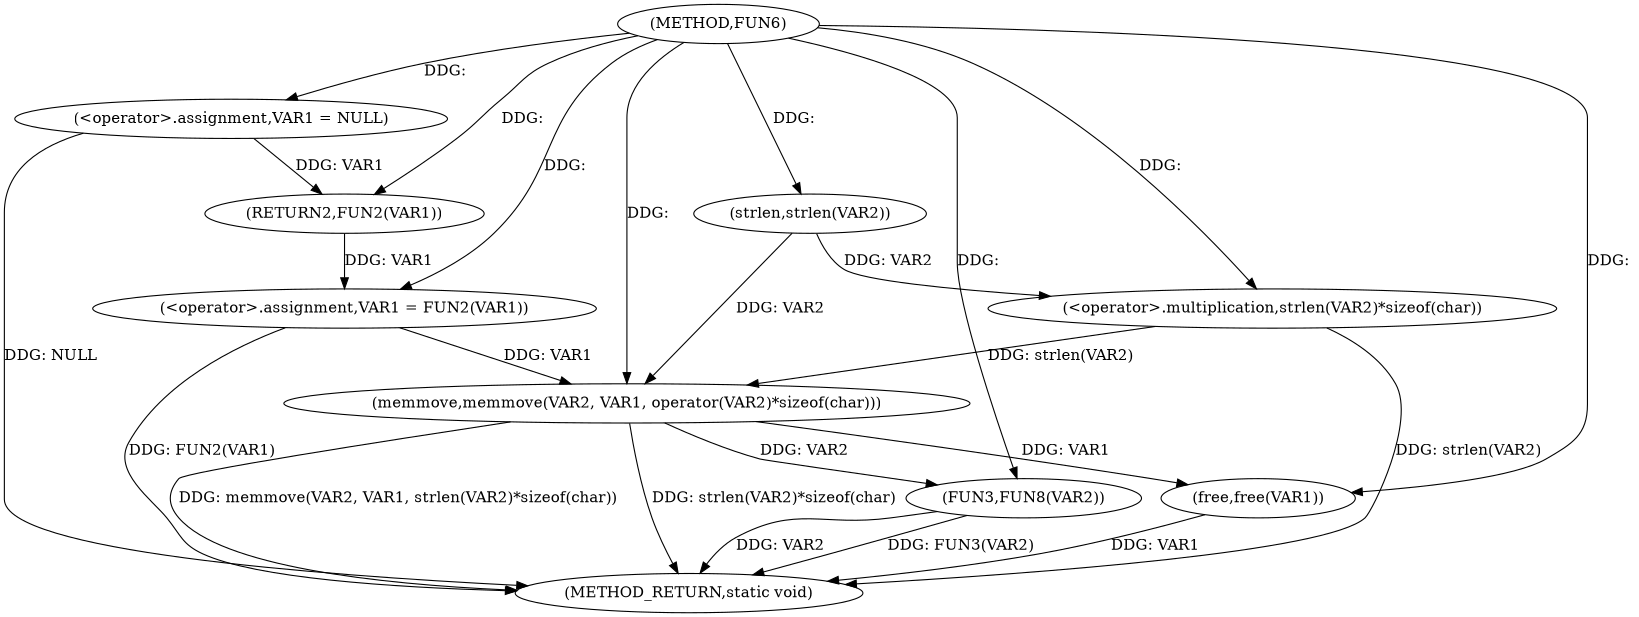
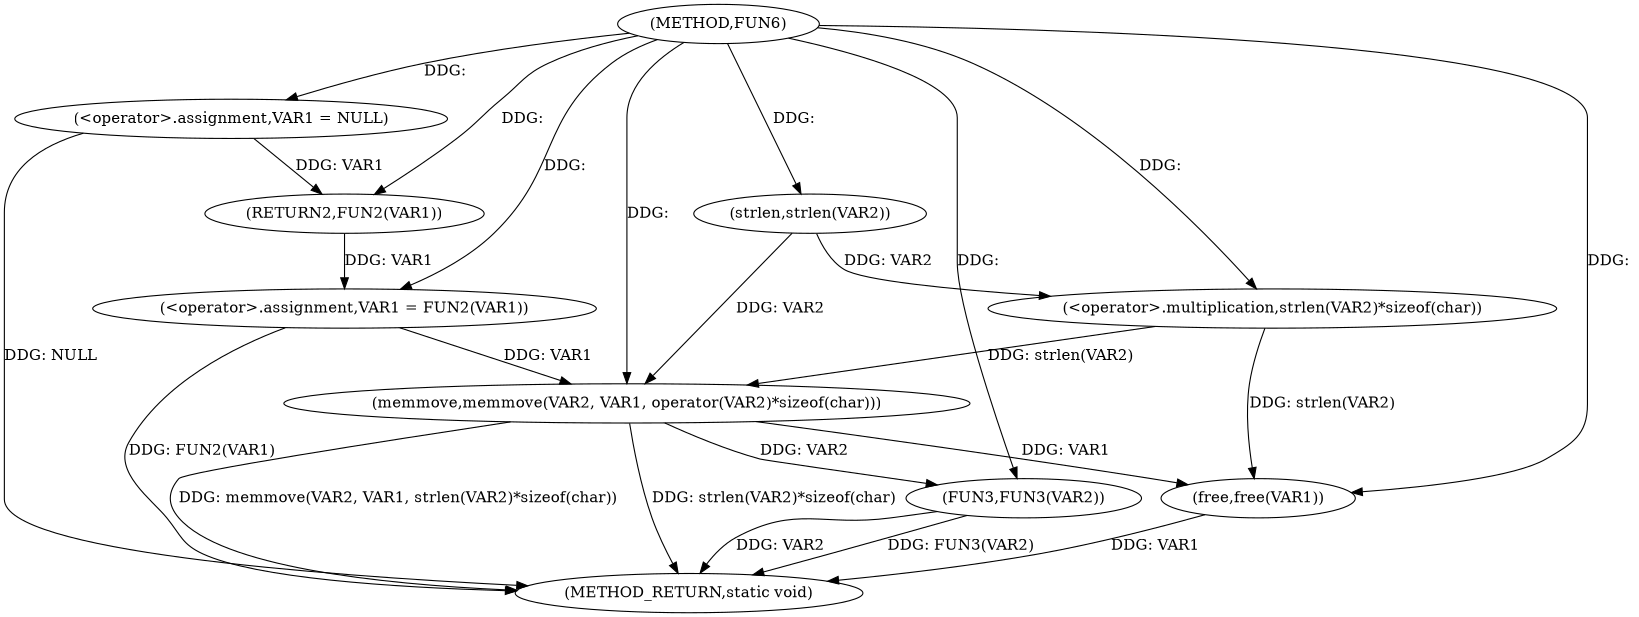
node "(FUN3,FUN8(VAR2))": label "(FUN3,FUN8(VAR2))" -> "(FUN3,FUN3(VAR2))"
edge "(<operator>.multiplication,strlen(VAR2)*sizeof(char))" -> "(METHOD_RETURN,static void)": now "(<operator>.multiplication,strlen(VAR2)*sizeof(char))" -> "(free,free(VAR1))"
